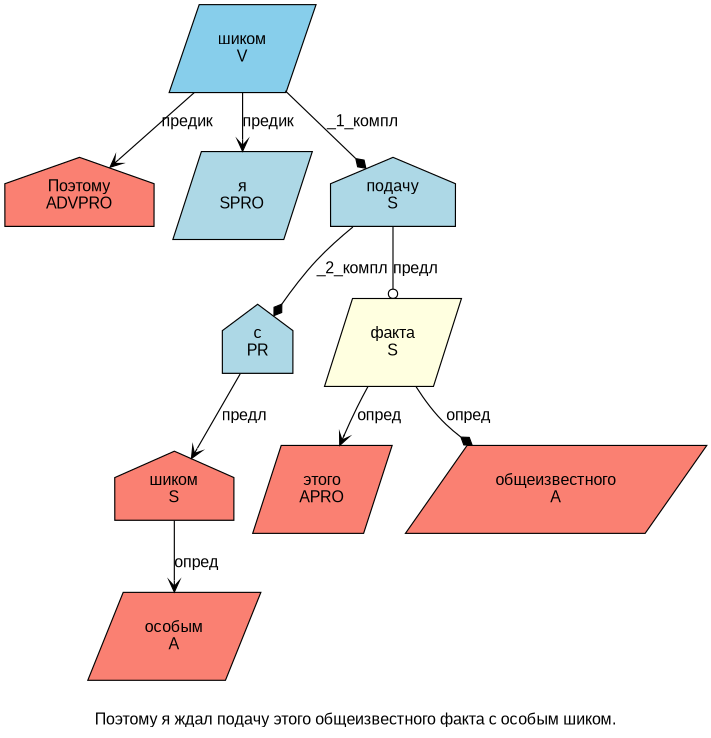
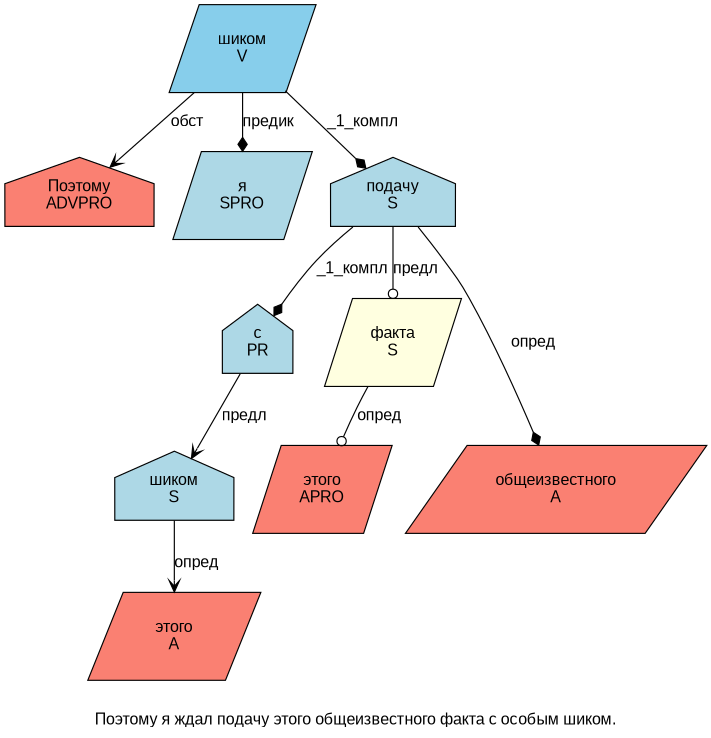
edge "шиком V" -> "я SPRO": arrowhead vee -> diamond
edge "шиком V" -> "Поэтому ADVPRO": label "предик" -> "обст"
edge "подачу S" -> "с PR": label "_2_компл" -> "_1_компл"
edge "факта S" -> "этого APRO": arrowhead vee -> odot
edge "факта S" -> "общеизвестного A": now "подачу S" -> "общеизвестного A"
node "шиком S": fillcolor salmon -> lightblue
node "особым A": label "особым A" -> "этого A"
